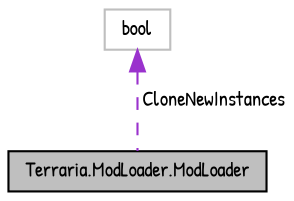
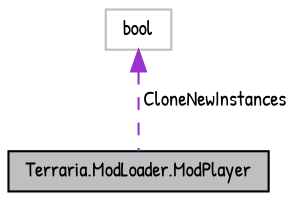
node "Terraria.ModLoader.ModLoader": label "Terraria.ModLoader.ModLoader" -> "Terraria.ModLoader.ModPlayer"
